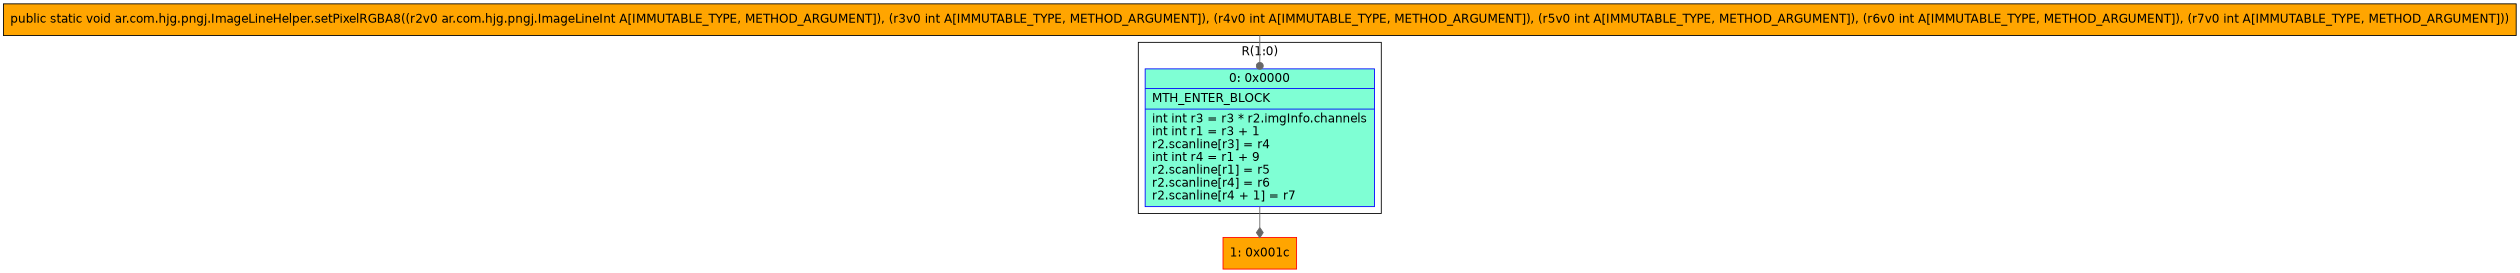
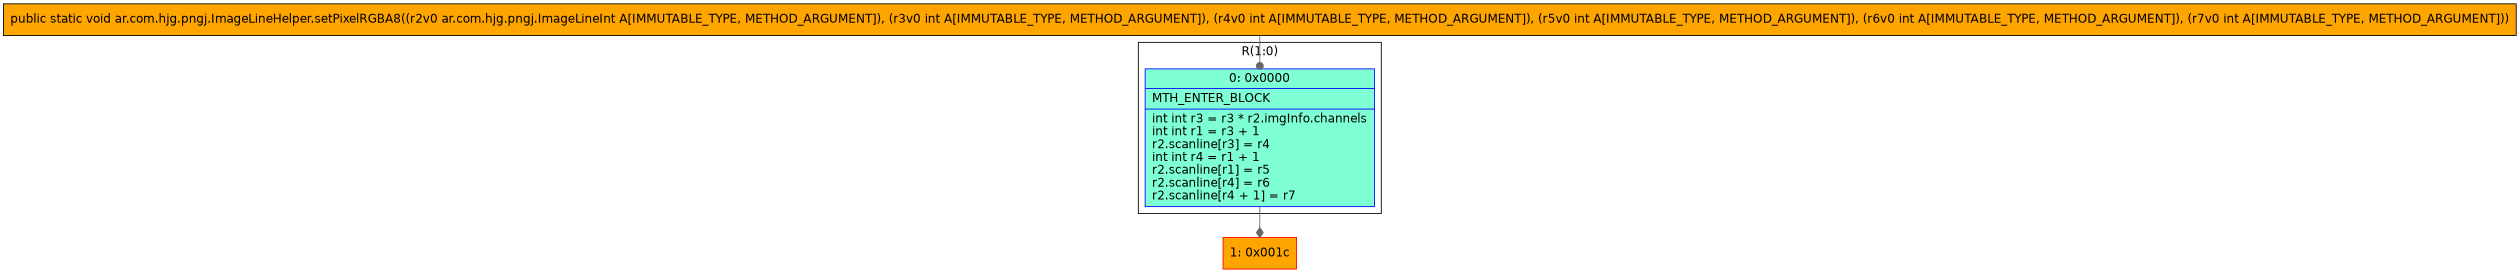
node "0: 0x0000": text "int int r4 = r1 + 9" -> "int int r4 = r1 + 1"
